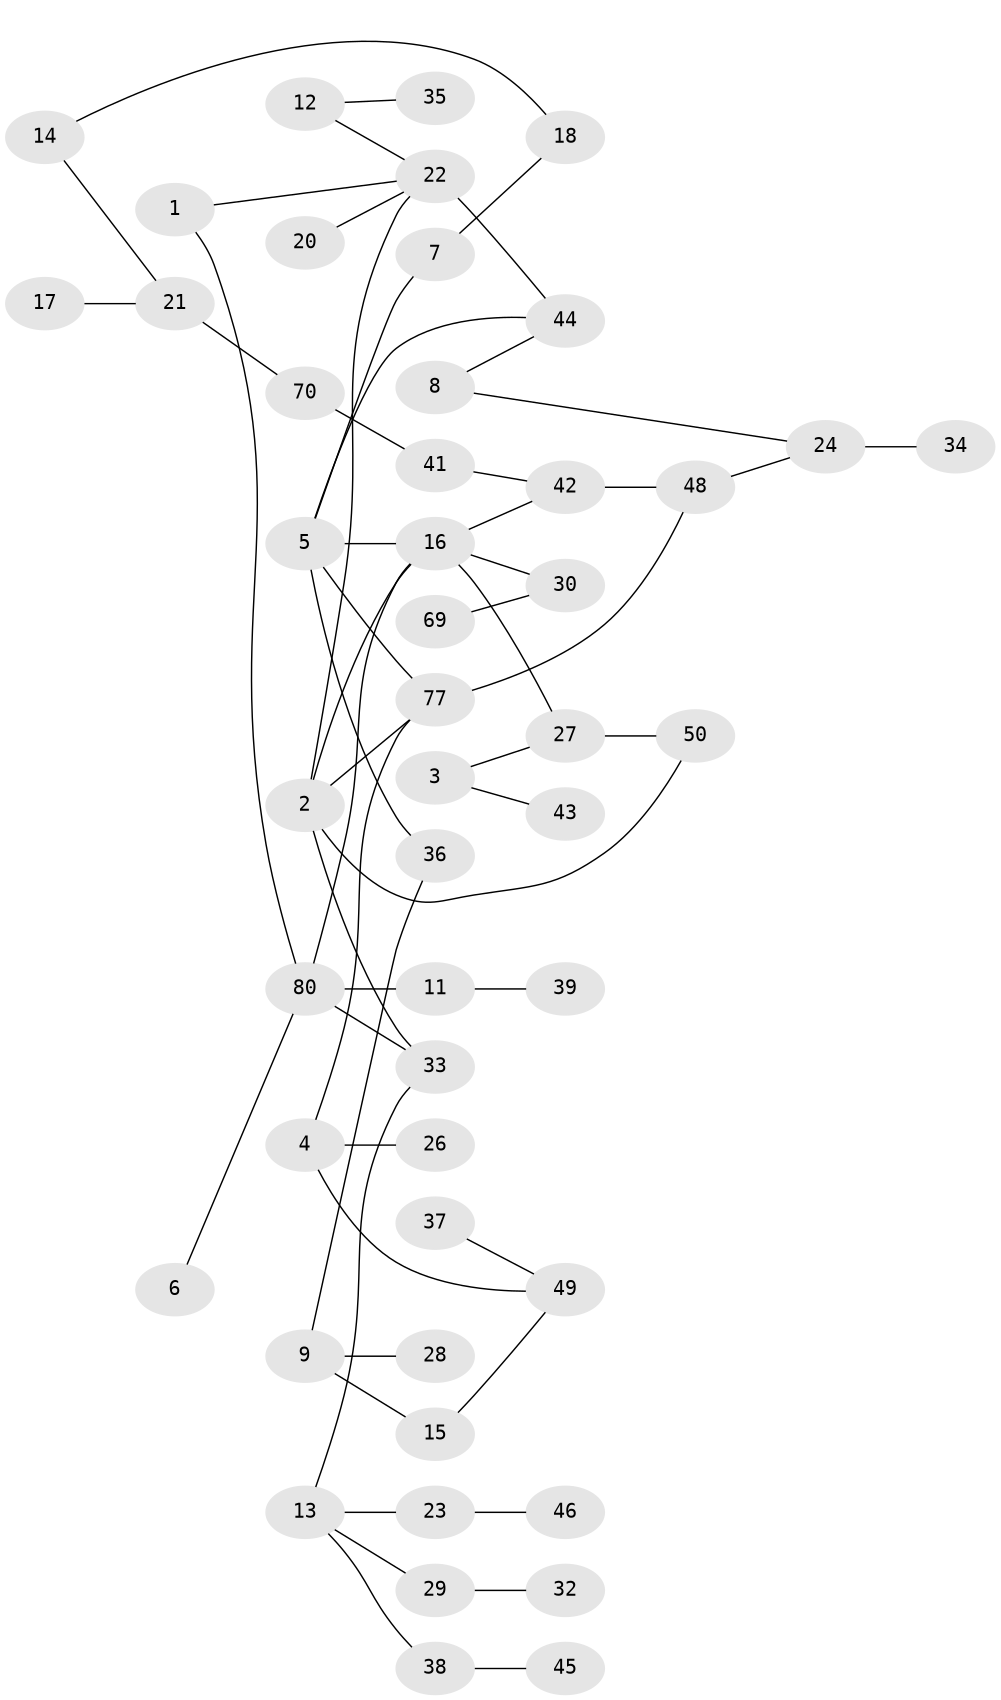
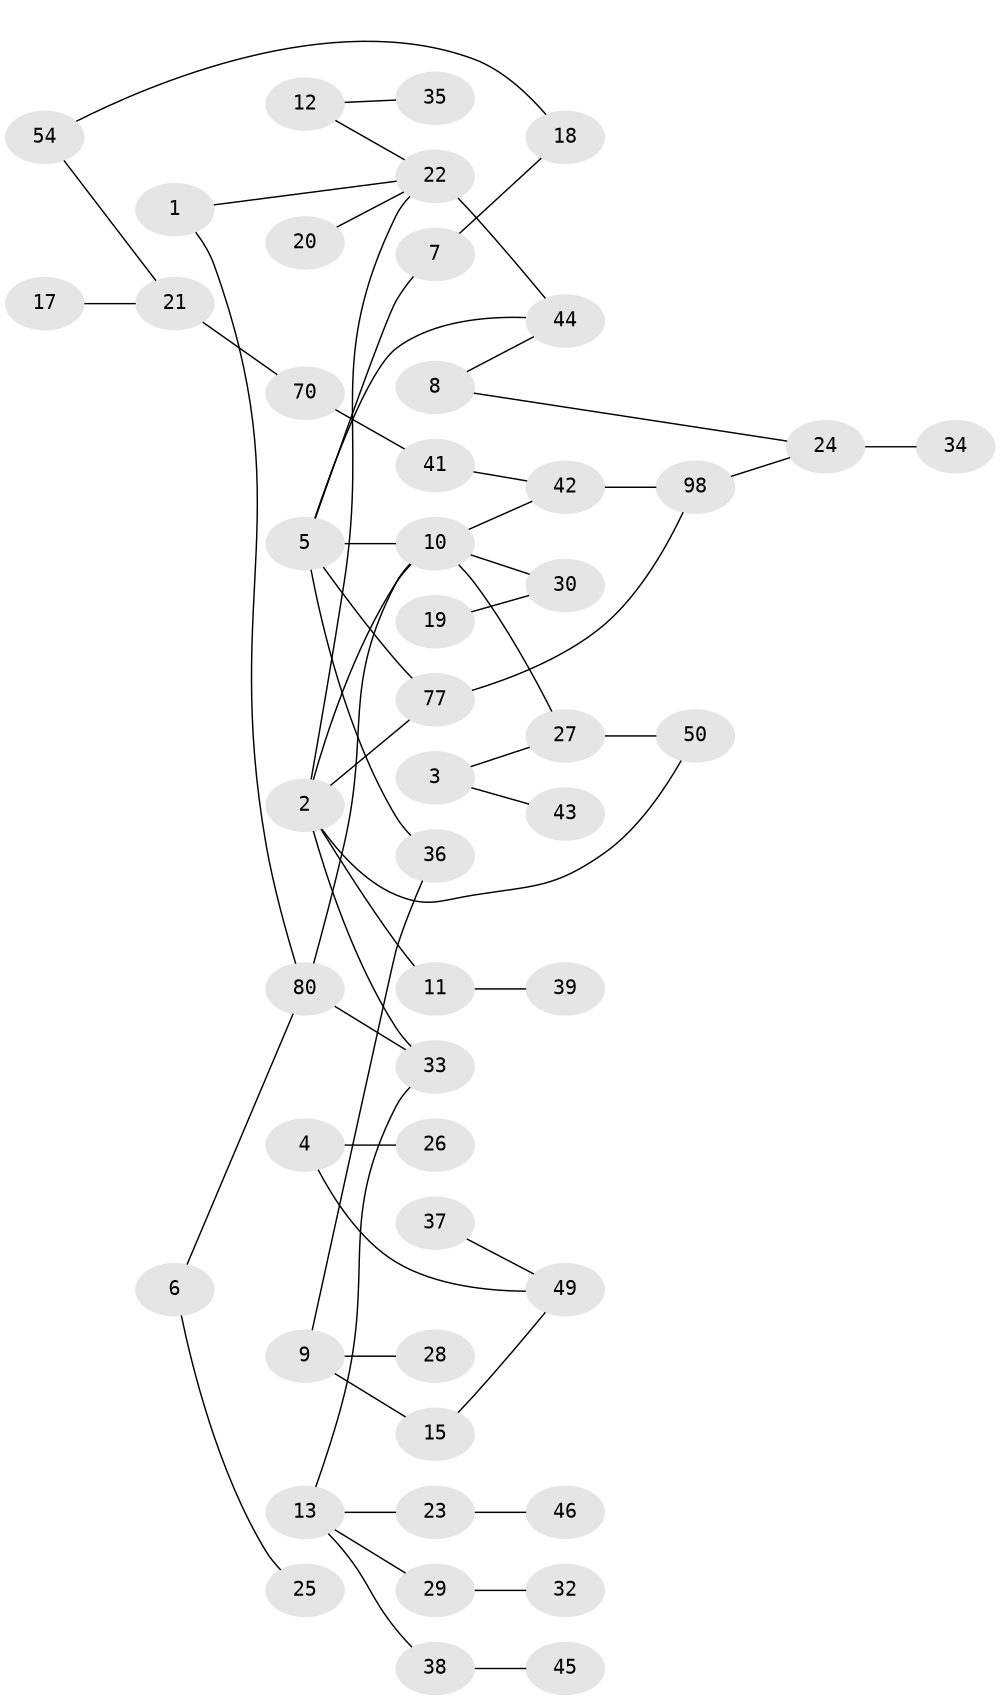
node "14": label "14" -> "54"
node "48": label "48" -> "98"
node "16": label "16" -> "10"
node "69": label "69" -> "19"
edge "77" -- "4": removed
edge "80" -- "11": now "2" -- "11"
node "25": added
